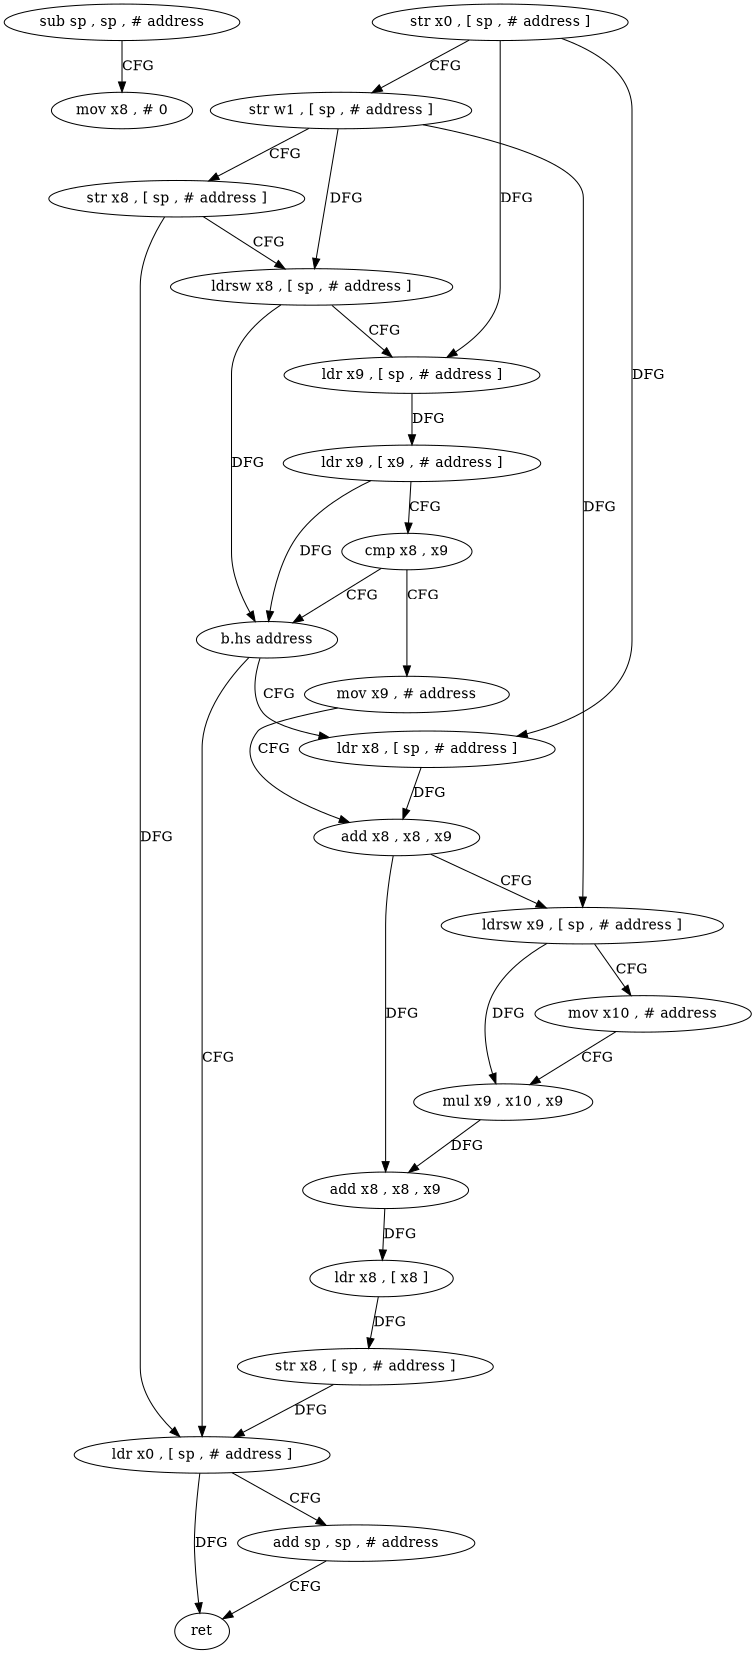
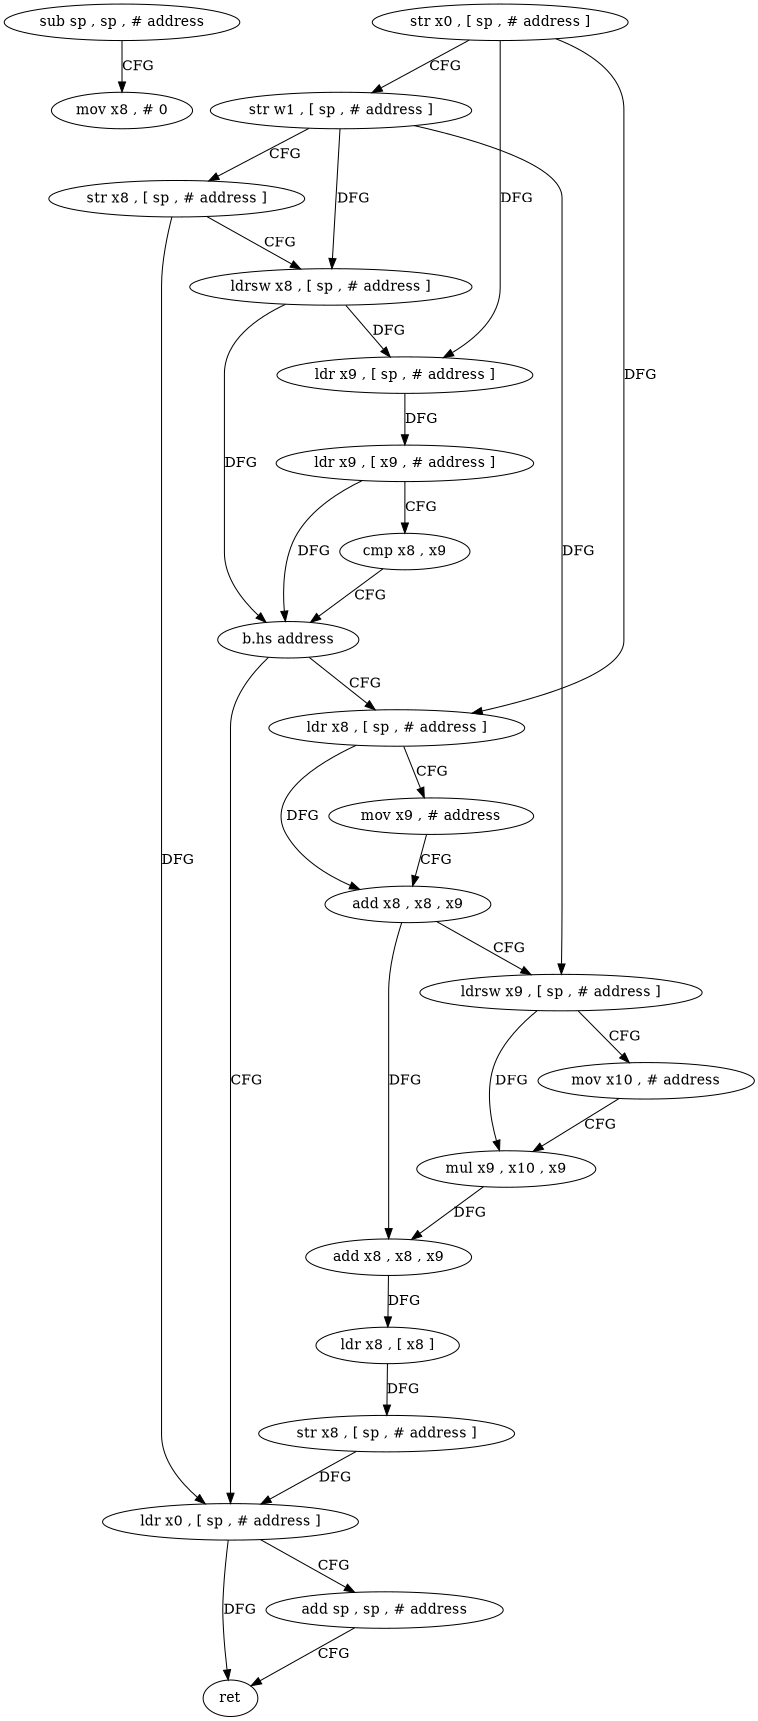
edge "ldrsw x8 , [ sp , # address ]" -> "ldr x9 , [ sp , # address ]": label "CFG" -> "DFG"
edge "cmp x8 , x9" -> "mov x9 , # address": now "ldr x8 , [ sp , # address ]" -> "mov x9 , # address"
